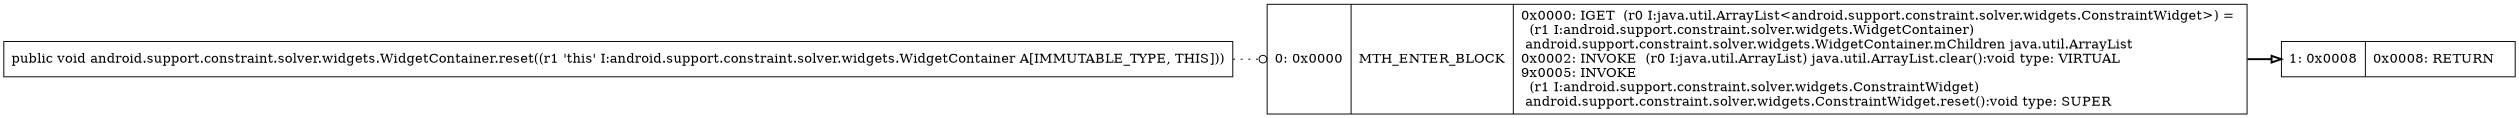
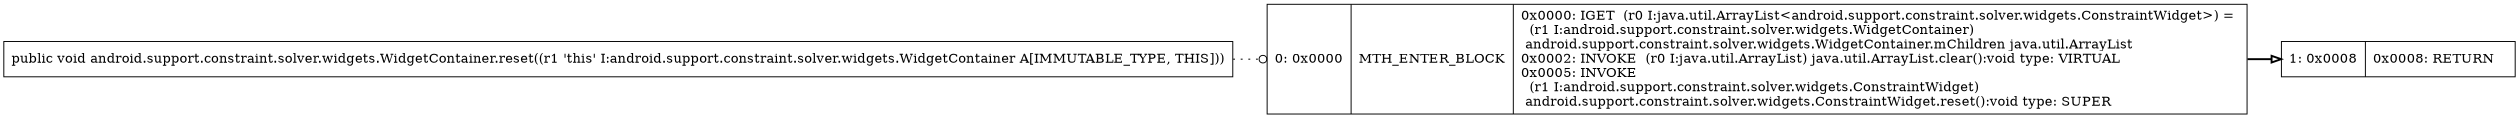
node "0: 0x0000": text "9x0005: INVOKE" -> "0x0005: INVOKE"
